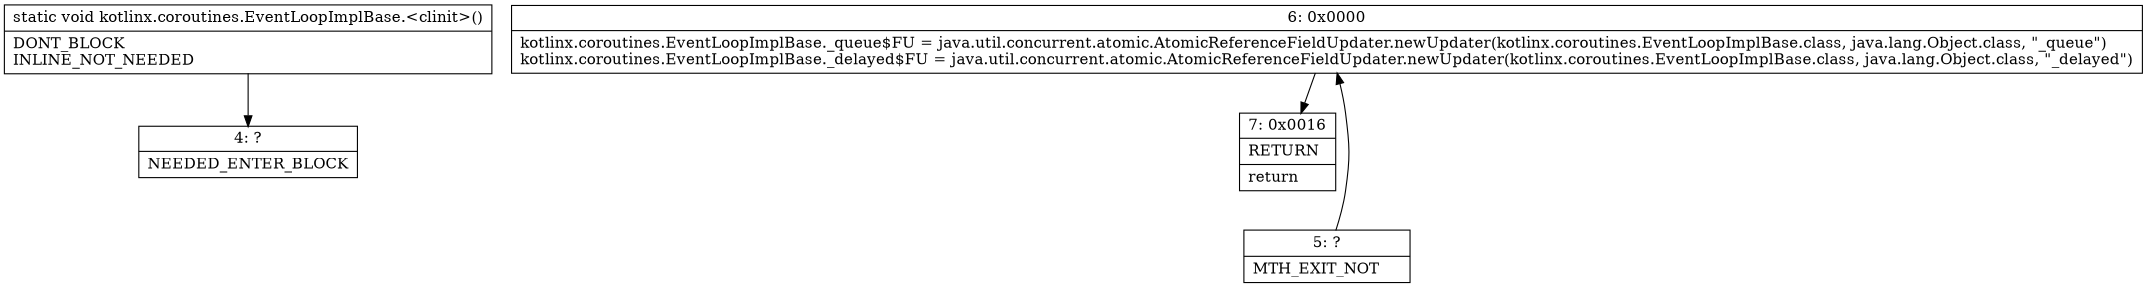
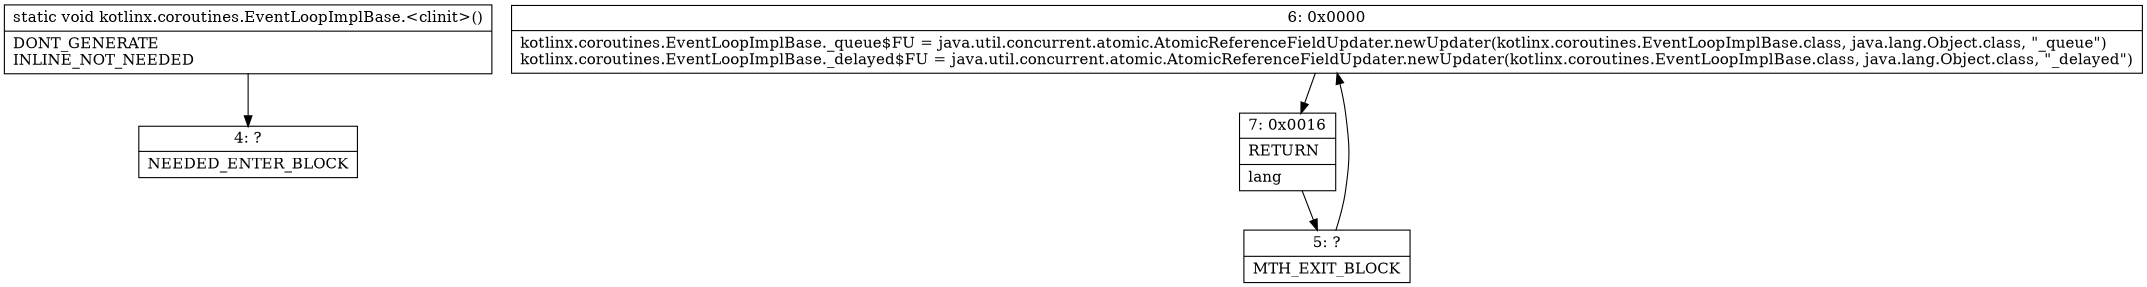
node "static void kotlinx.coroutines.EventLoopImplBase.<clinit>()": text "DONT_BLOCK" -> "DONT_GENERATE"
node "7: 0x0016": text "return" -> "lang"
edge "7: 0x0016" -> "5: ?": added
node "5: ?": text "MTH_EXIT_NOT" -> "MTH_EXIT_BLOCK"
